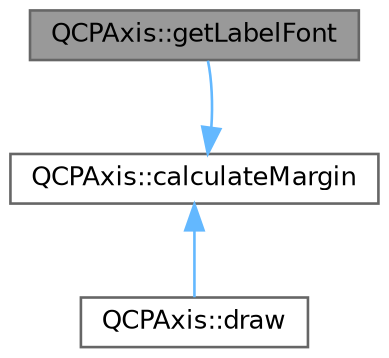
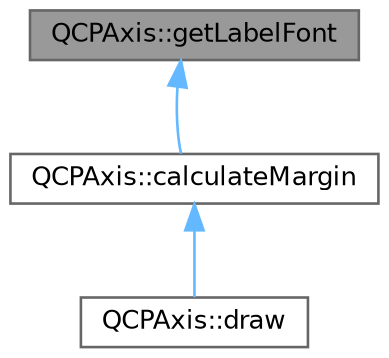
edge "QCPAxis::getLabelFont" -> "QCPAxis::calculateMargin": reversed
